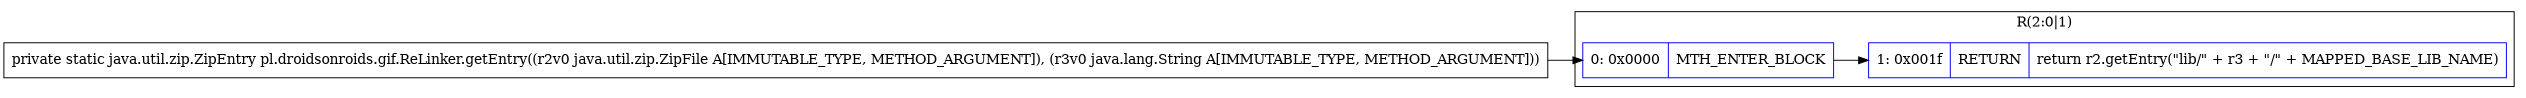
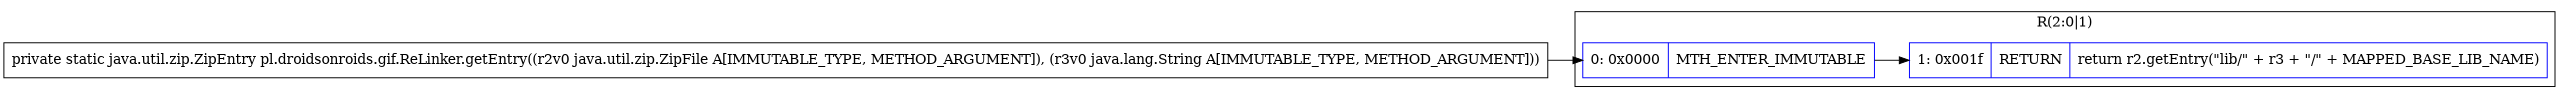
node "0: 0x0000": text "MTH_ENTER_BLOCK" -> "MTH_ENTER_IMMUTABLE"
